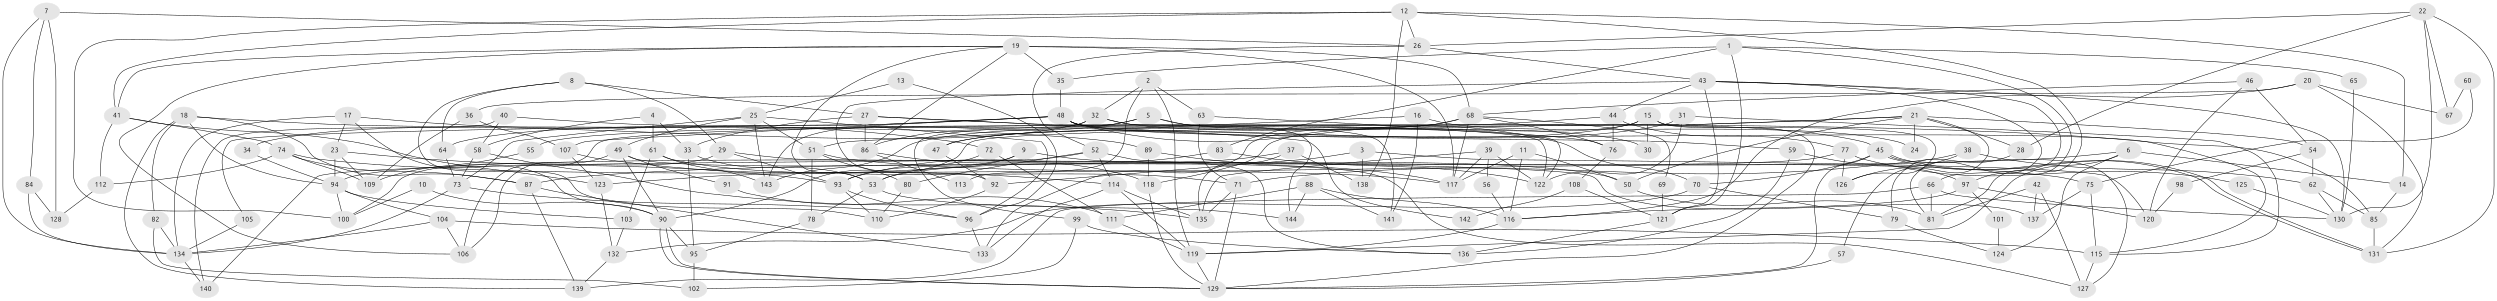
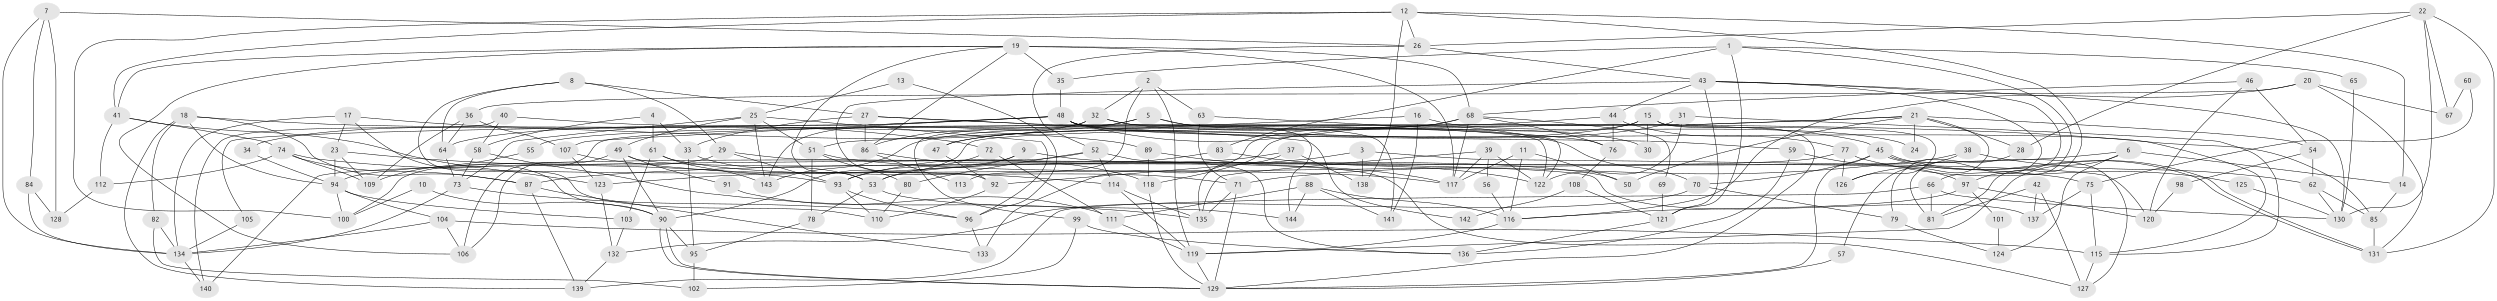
edge "36" -- "64": added
edge "50" -- "81": removed
edge "114" -- "133": removed
